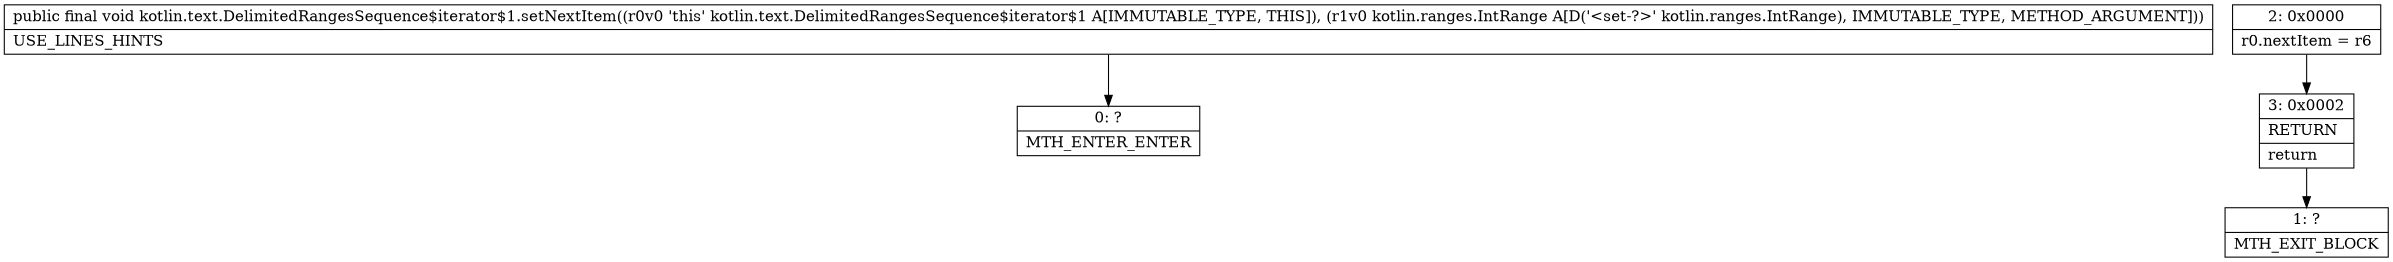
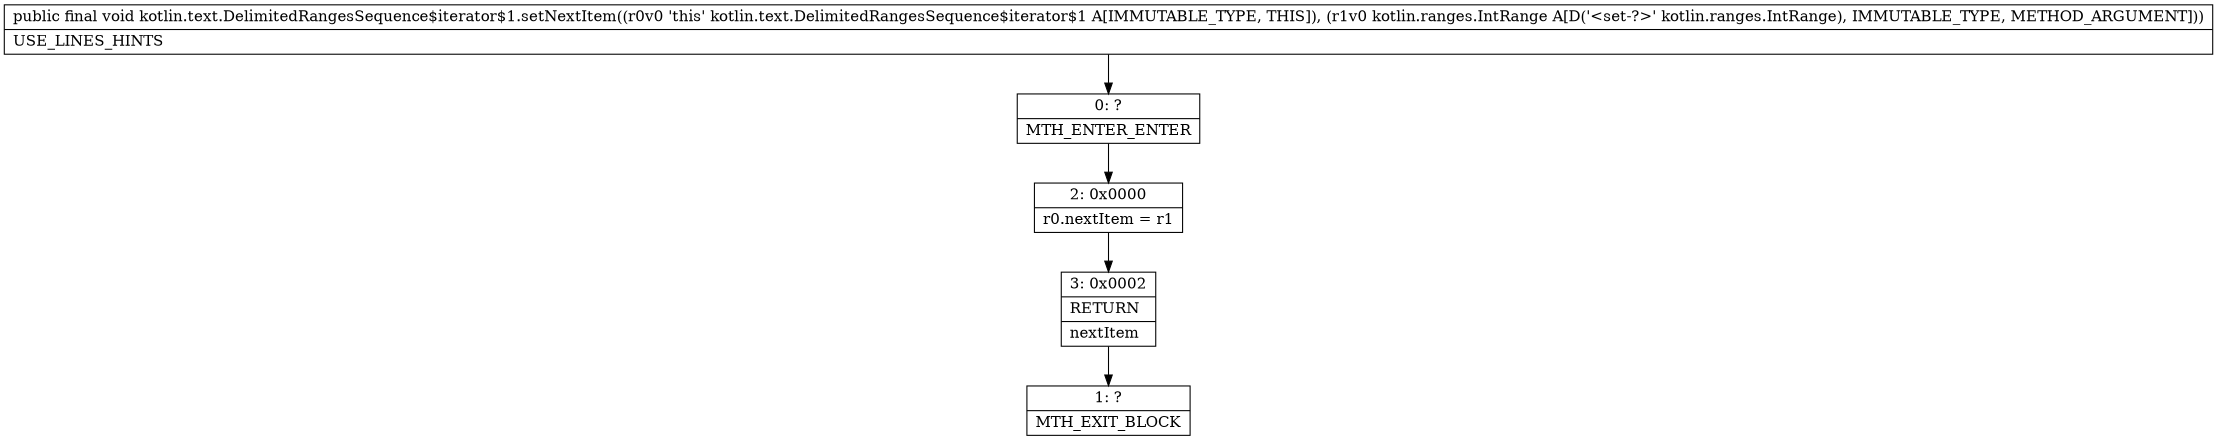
node "2: 0x0000": text "r0.nextItem = r6" -> "r0.nextItem = r1"
node "3: 0x0002": text "return" -> "nextItem"
edge "0: ?" -> "2: 0x0000": added
